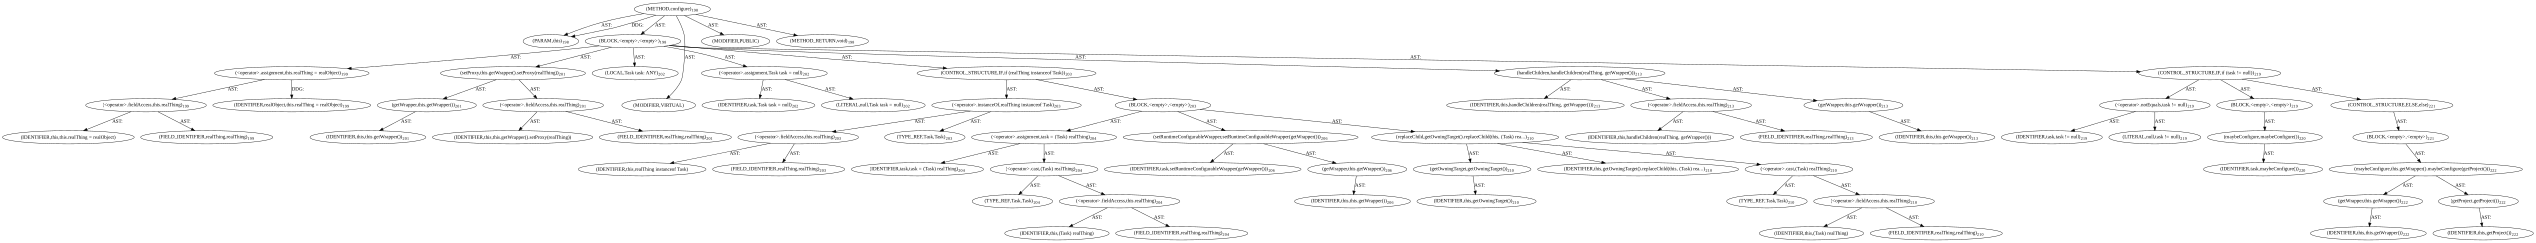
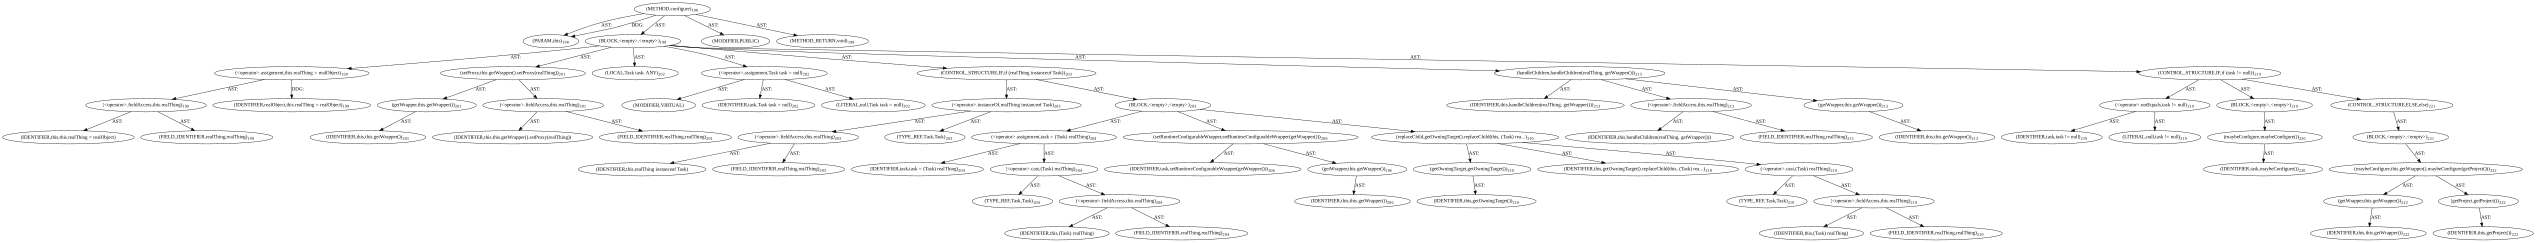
edge "(METHOD,configure)" -> "(MODIFIER,VIRTUAL)": now "(<operator>.assignment,Task task = null)" -> "(MODIFIER,VIRTUAL)"
